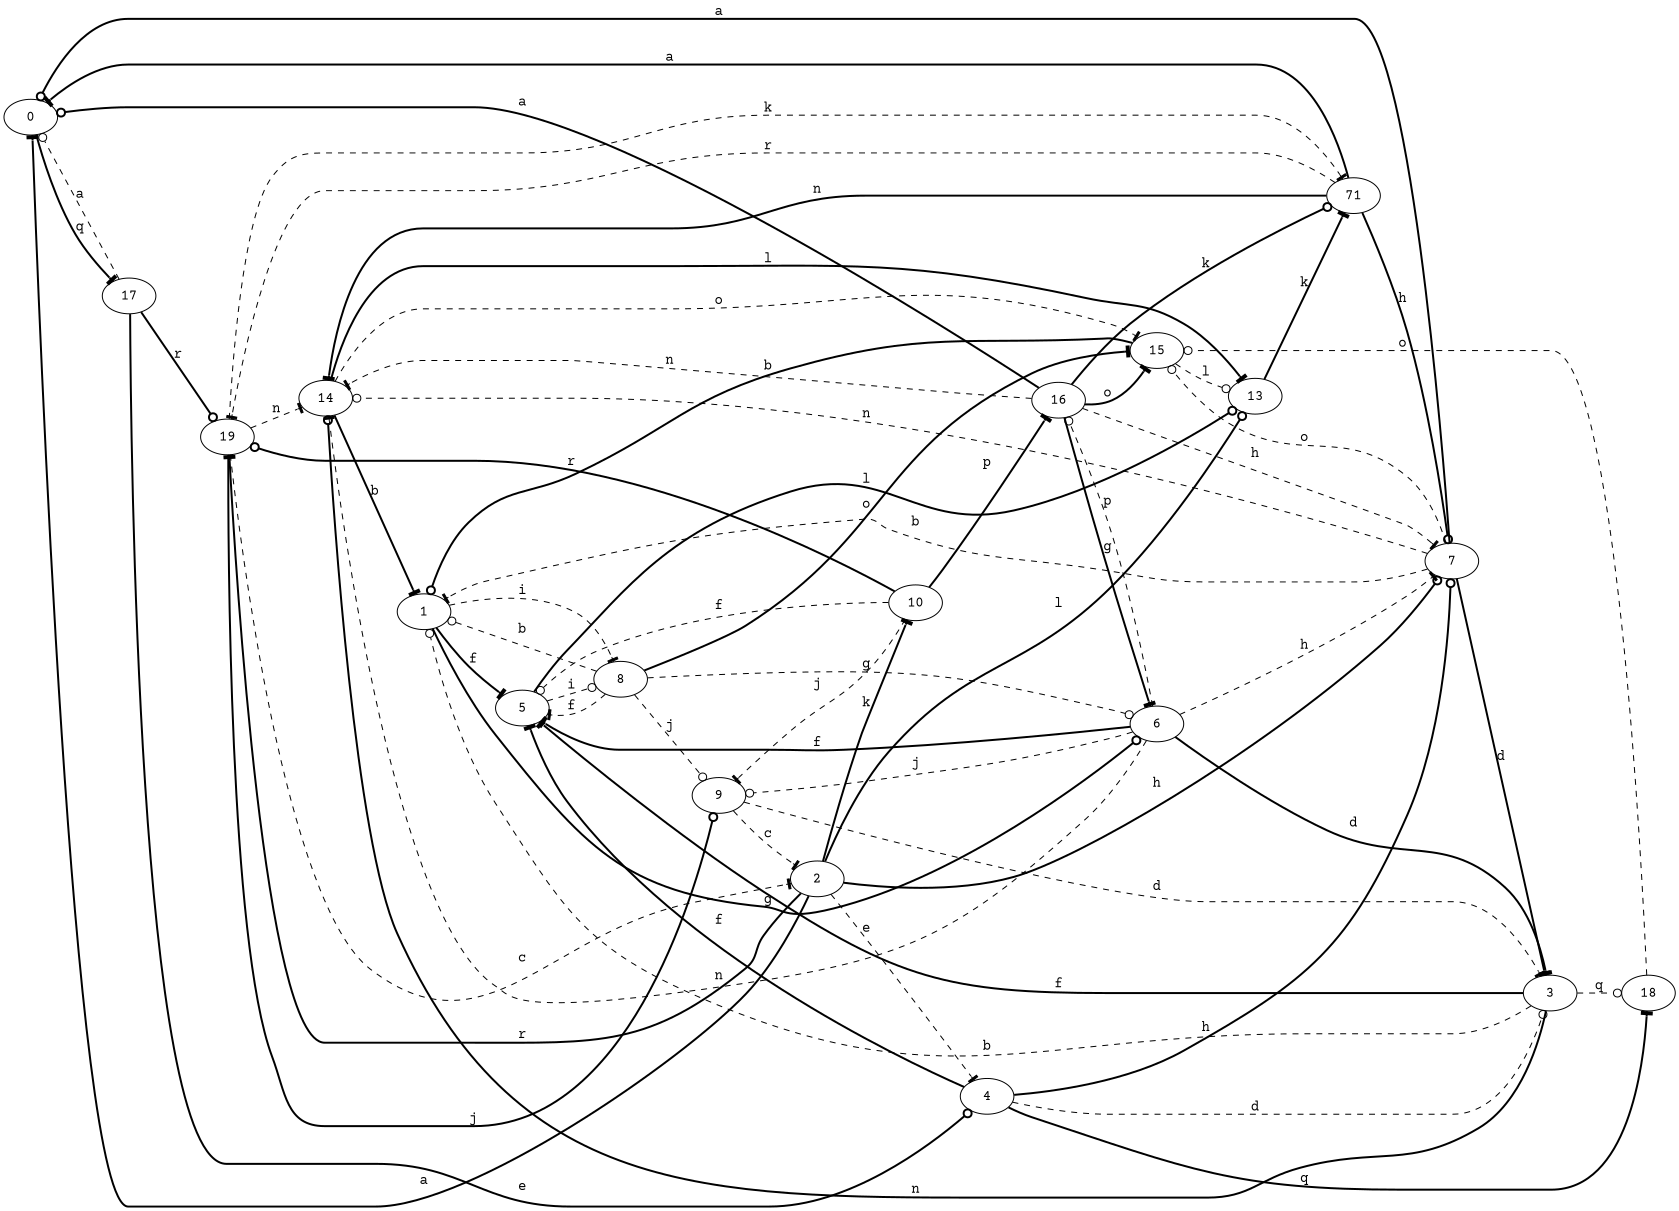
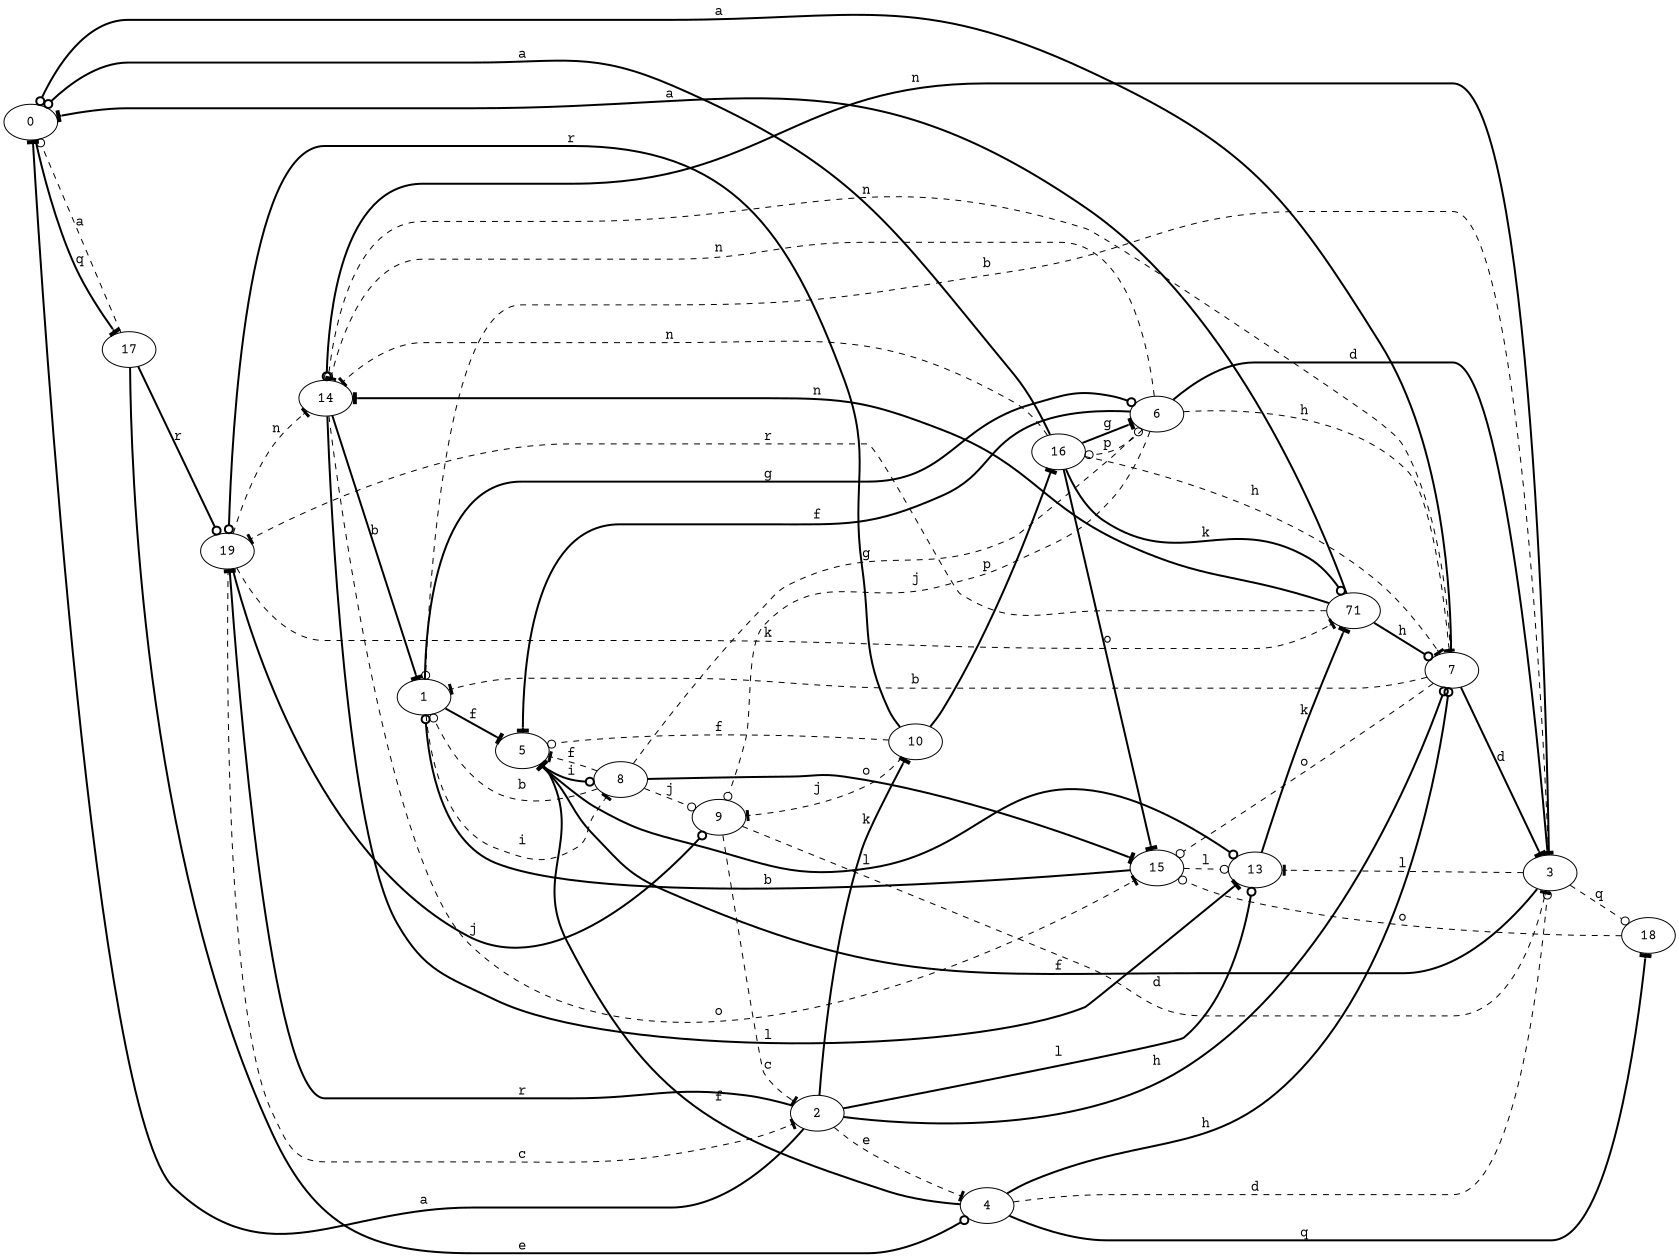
edge "5" -> "8": style dashed -> bold
edge "3" -> "13": added, label "l"
